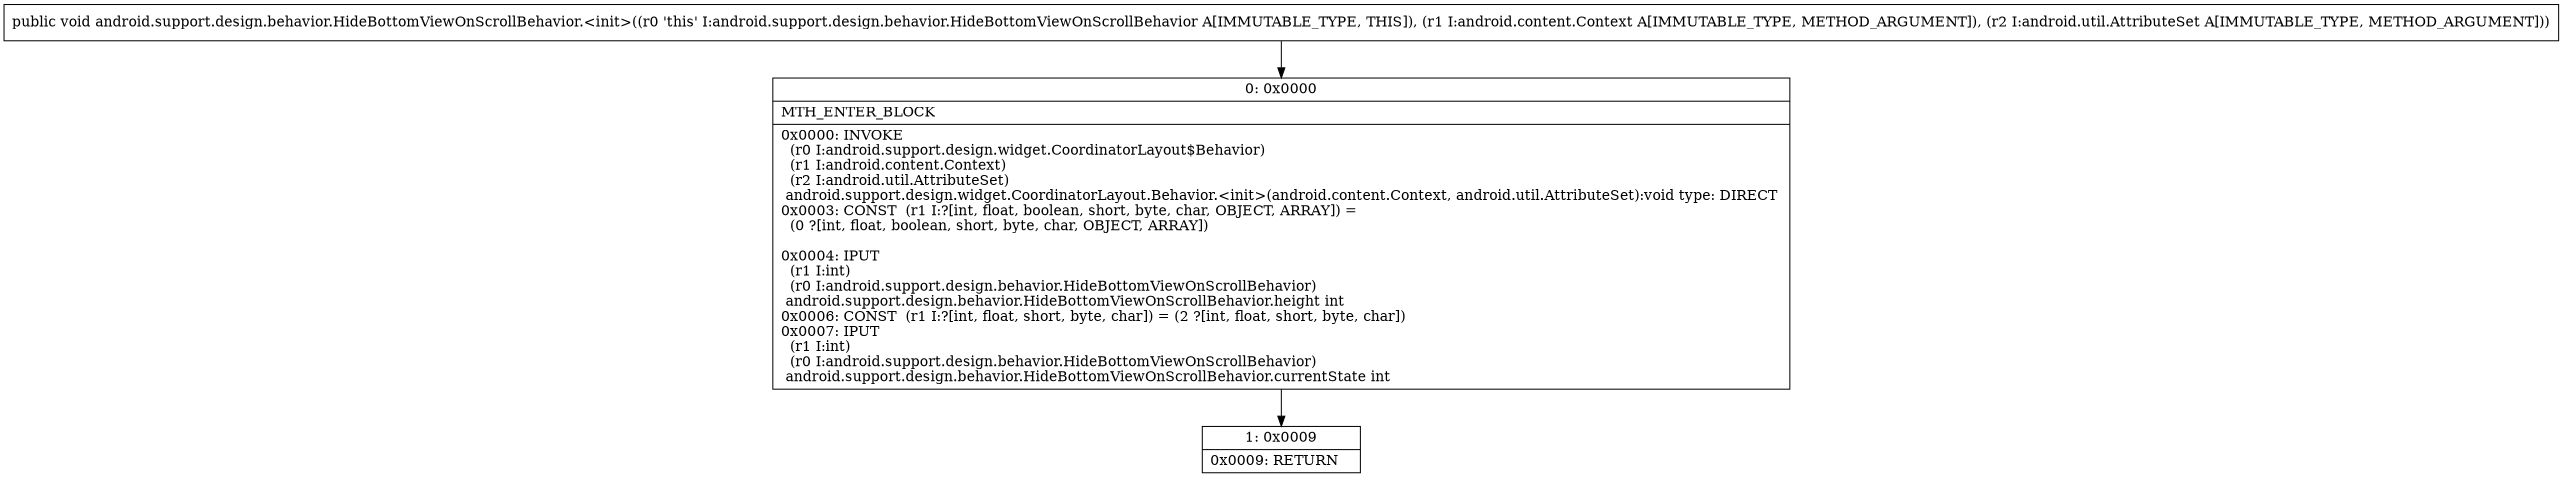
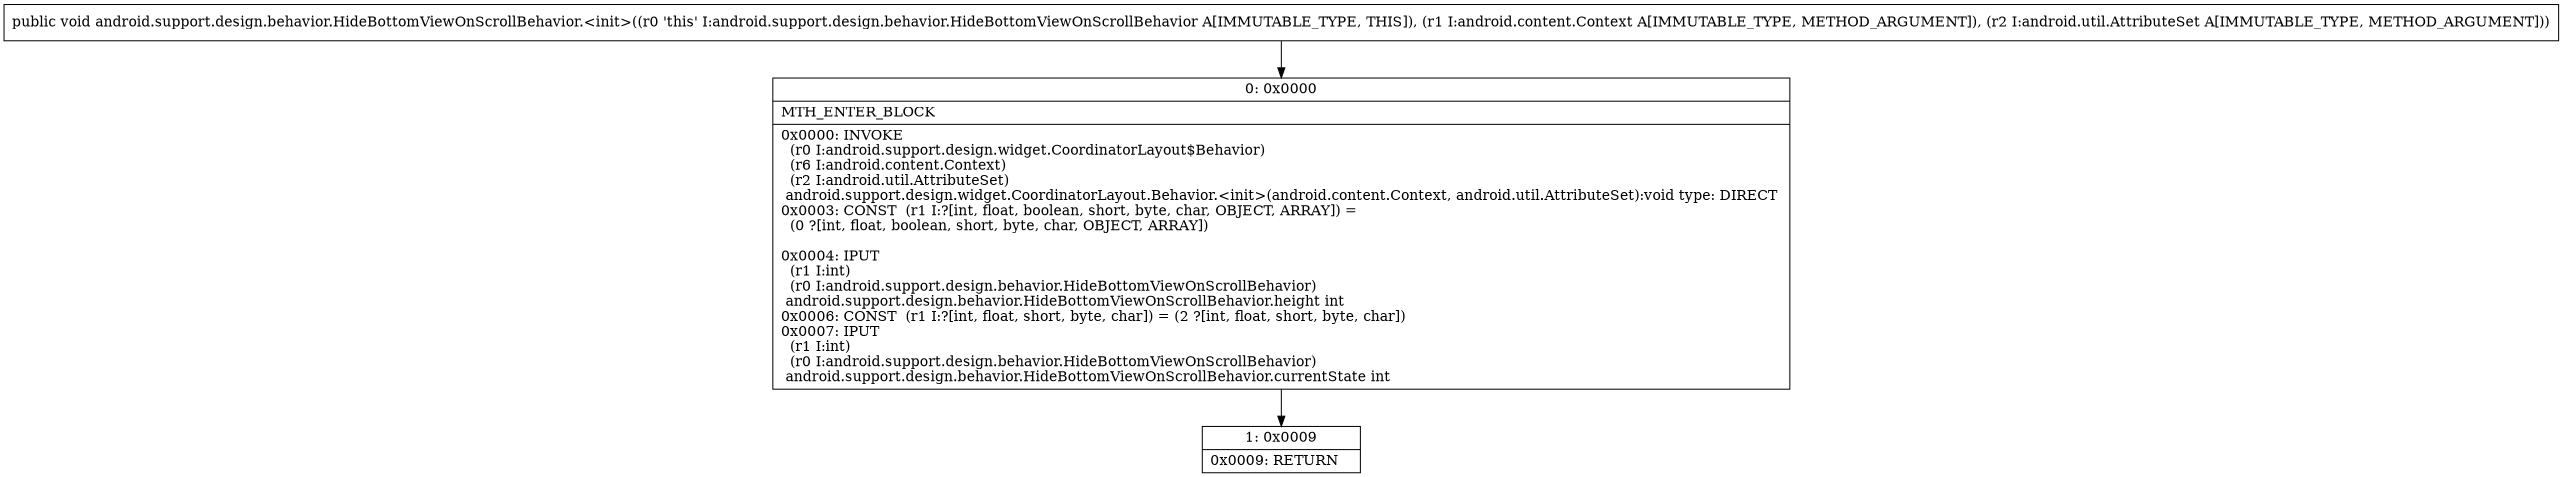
node "0: 0x0000": text "(r1 I:android.content.Context)" -> "(r6 I:android.content.Context)"
